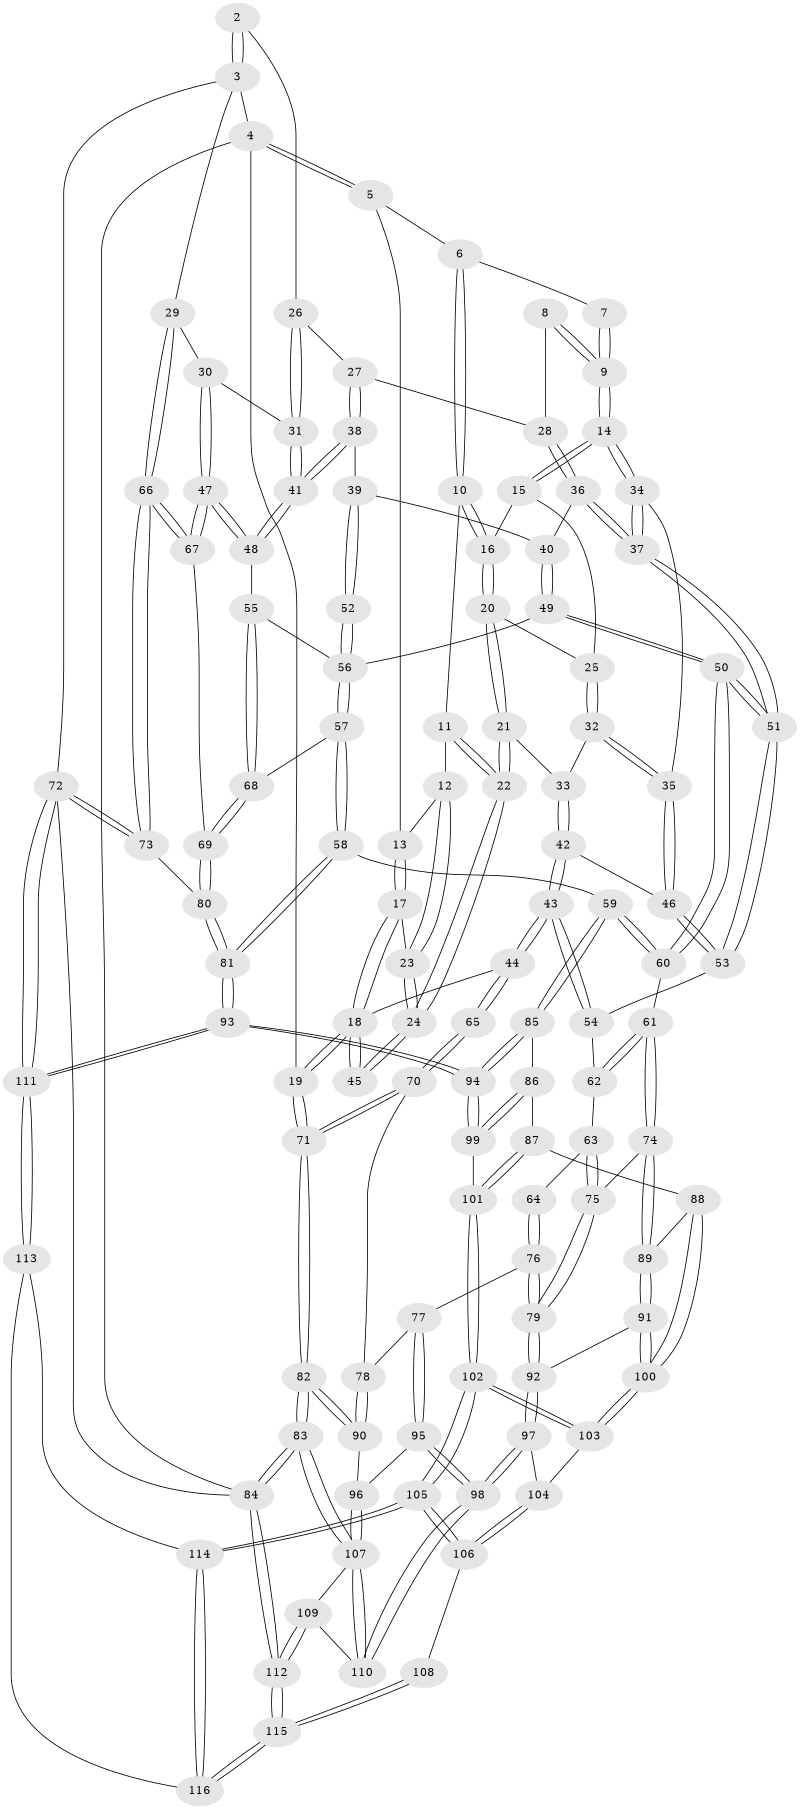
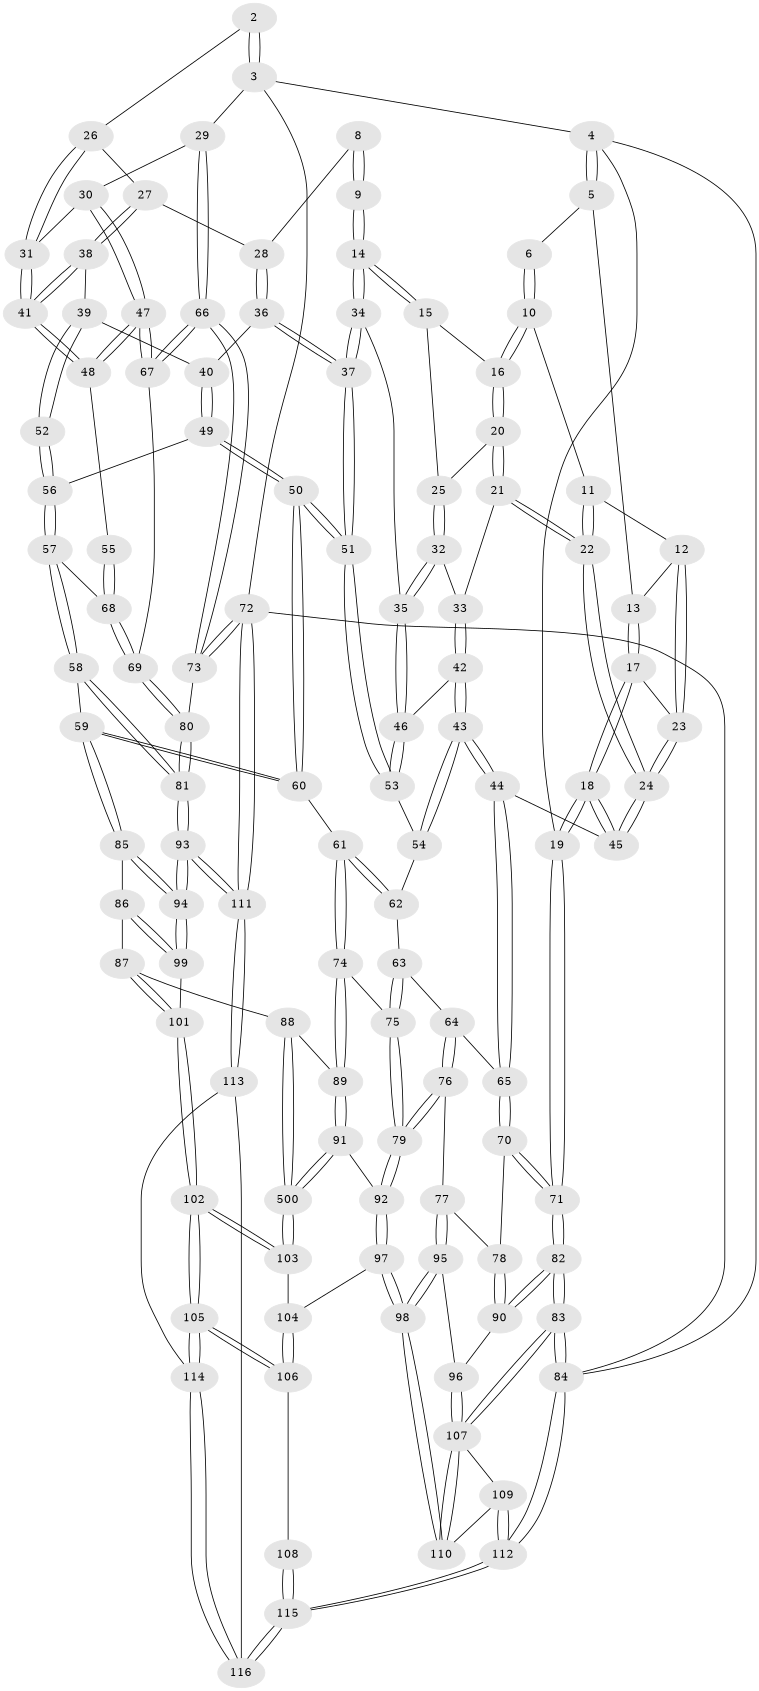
node "7": removed
edge "55" -- "56": removed
edge "44" -- "18": now "44" -- "45"
edge "64" -- "65": added
node "100": label "100" -> "500"
